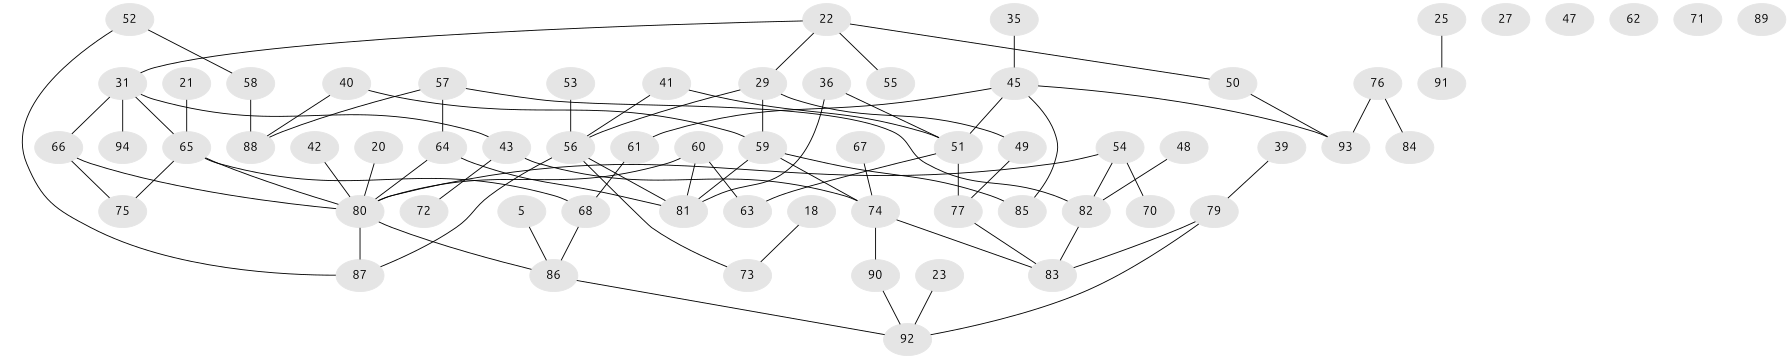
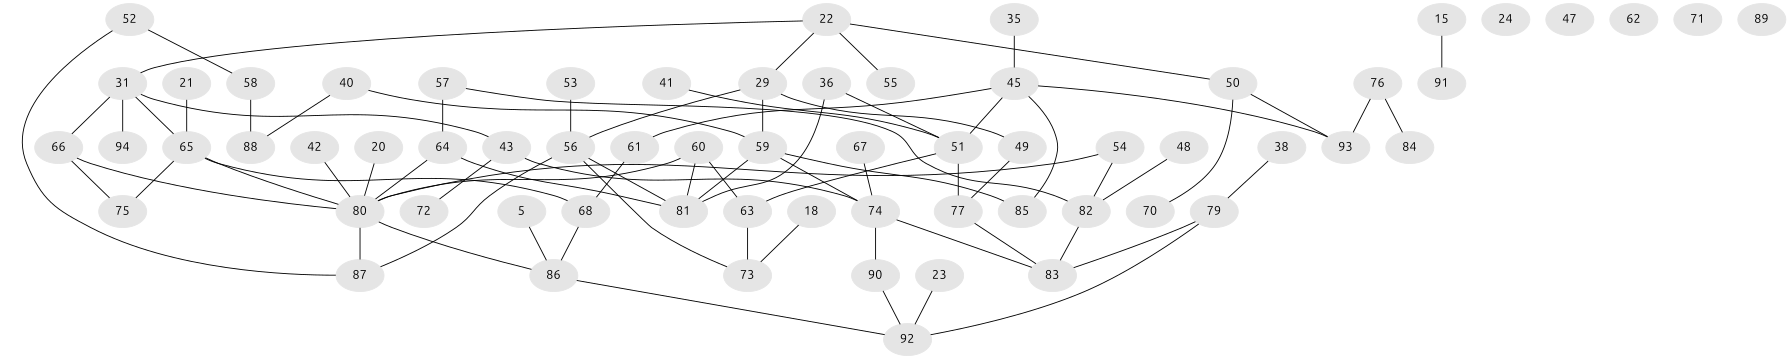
node "25": label "25" -> "15"
node "27": label "27" -> "24"
edge "57" -- "88": removed
edge "41" -- "56": removed
node "39": label "39" -> "38"
edge "54" -- "70": now "50" -- "70"
edge "63" -- "73": added
